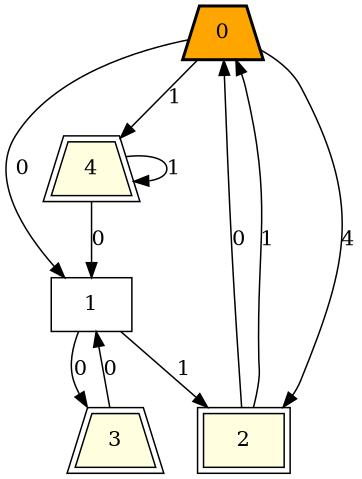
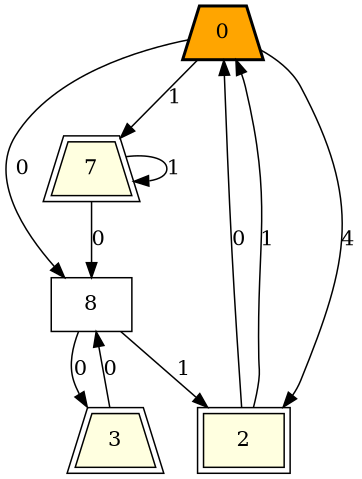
node "4": label "4" -> "7"
node "1": label "1" -> "8"
